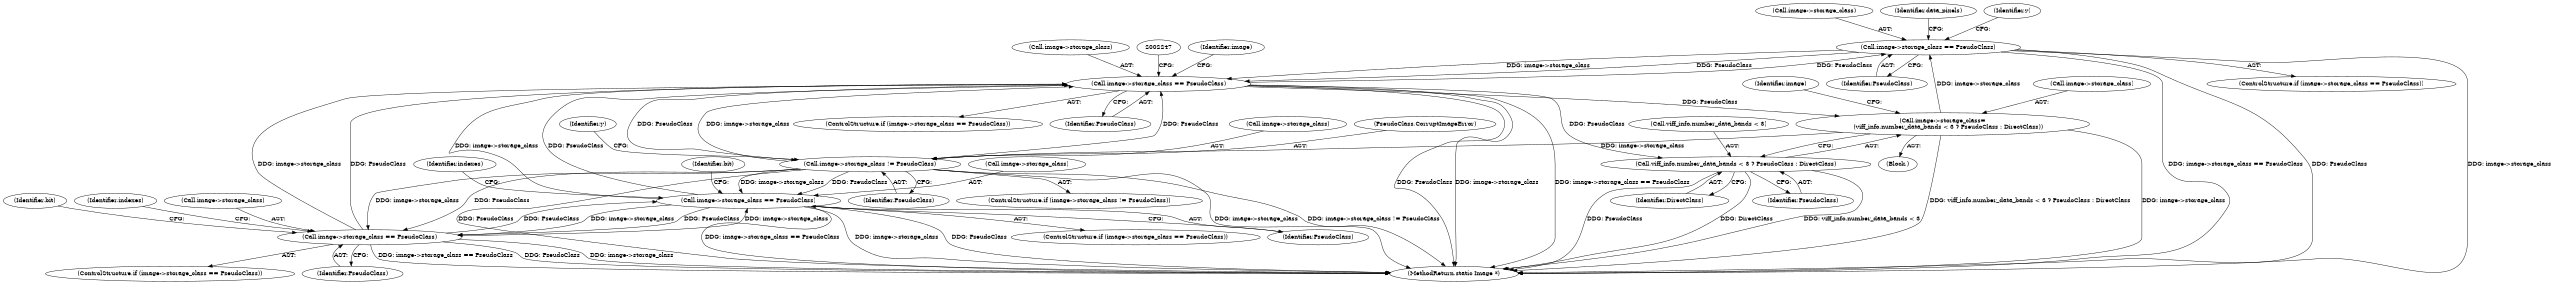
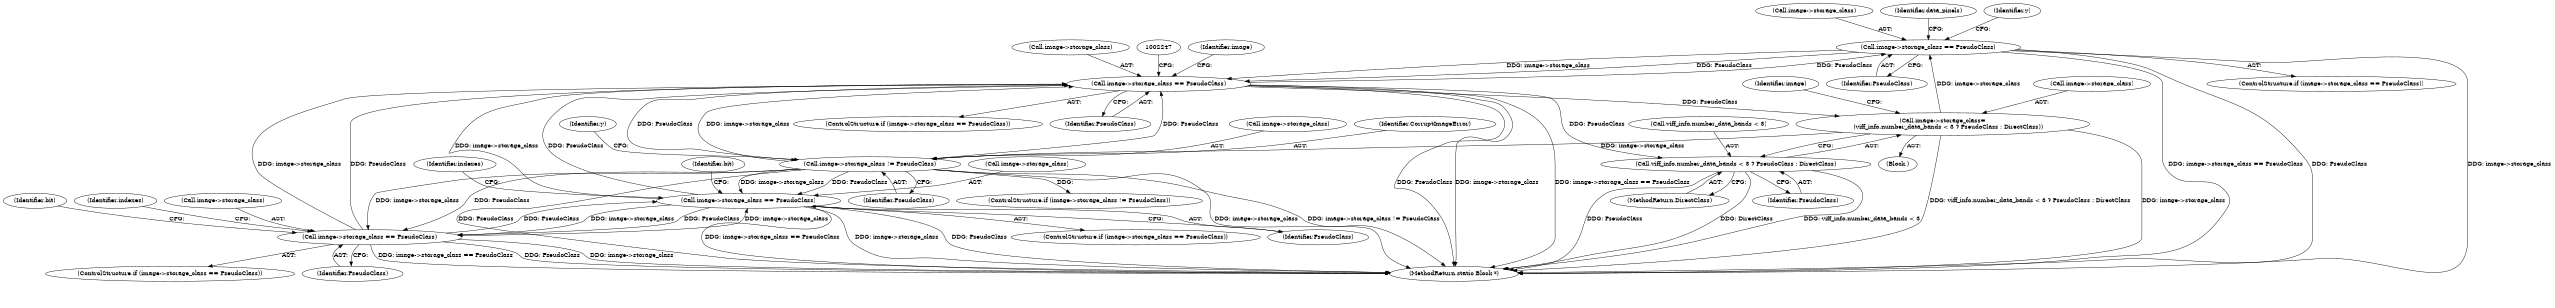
node "2002247": label "2002247" -> "1002247"
node "(PseudoClass,CorruptImageError)": label "(PseudoClass,CorruptImageError)" -> "(Identifier,CorruptImageError)"
edge "(Call,image->storage_class != PseudoClass)" -> "(ControlStructure,if (image->storage_class != PseudoClass))": label "AST: " -> "DDG: "
node "(Identifier,DirectClass)": label "(Identifier,DirectClass)" -> "(MethodReturn,DirectClass)"
node "(MethodReturn,static Image *)": label "(MethodReturn,static Image *)" -> "(MethodReturn,static Block *)"
